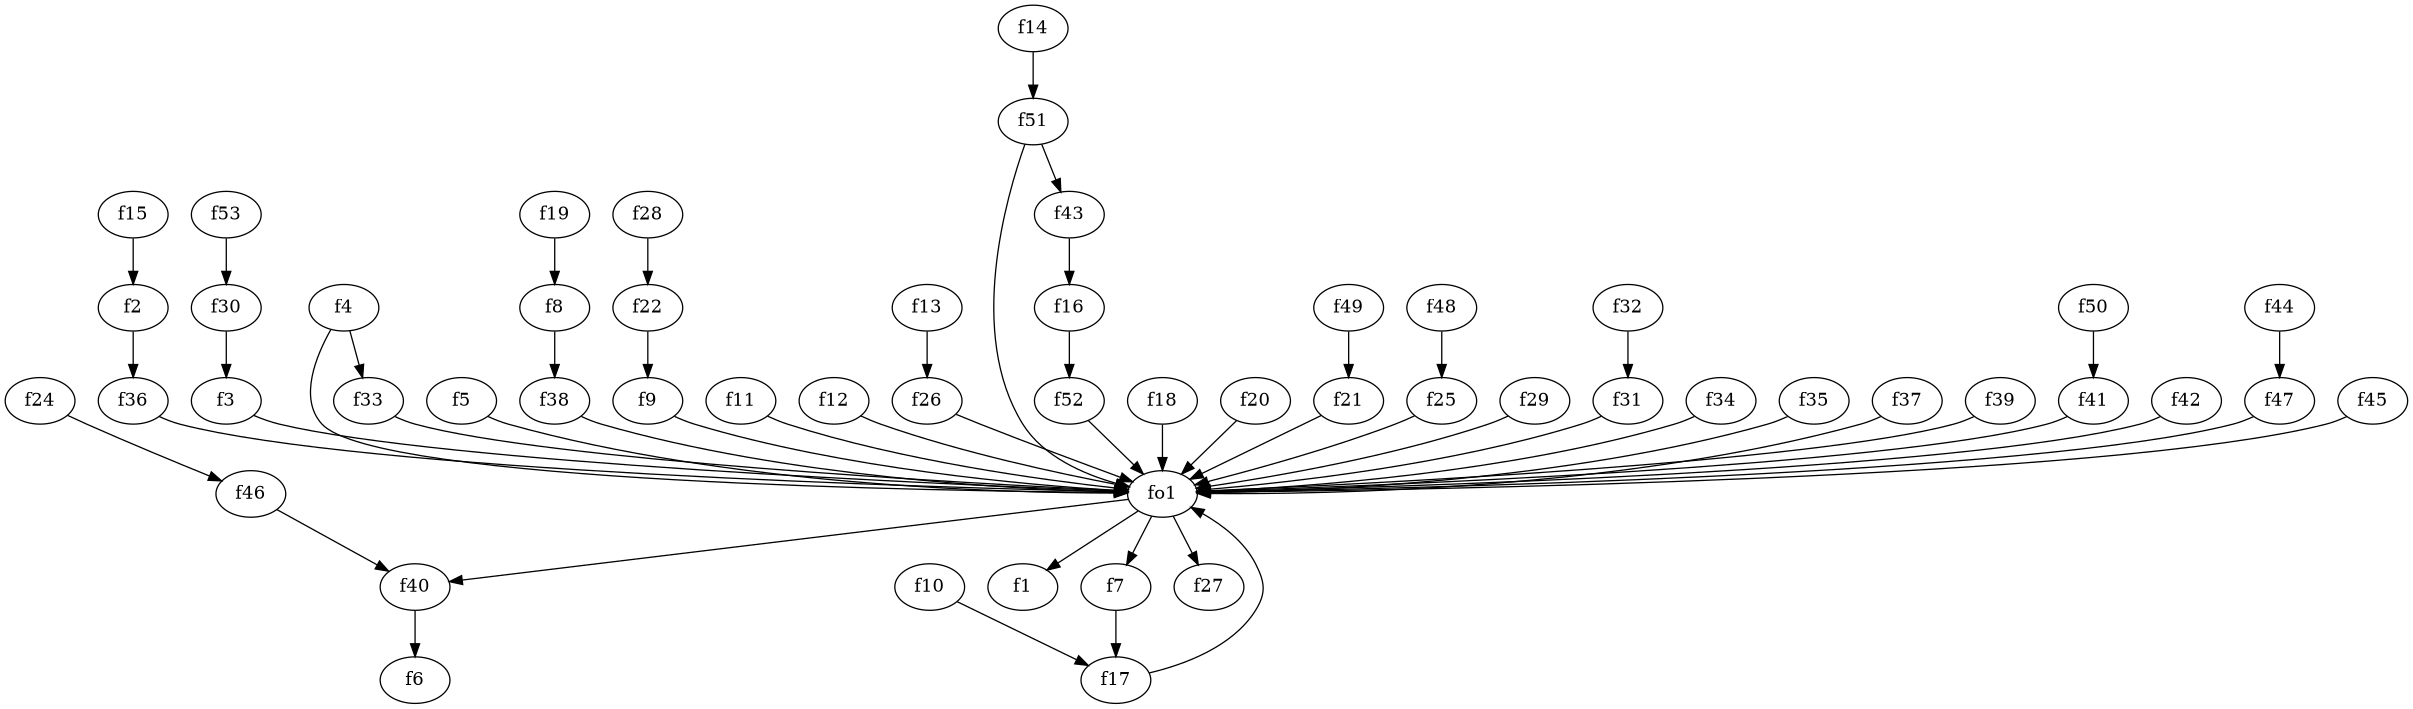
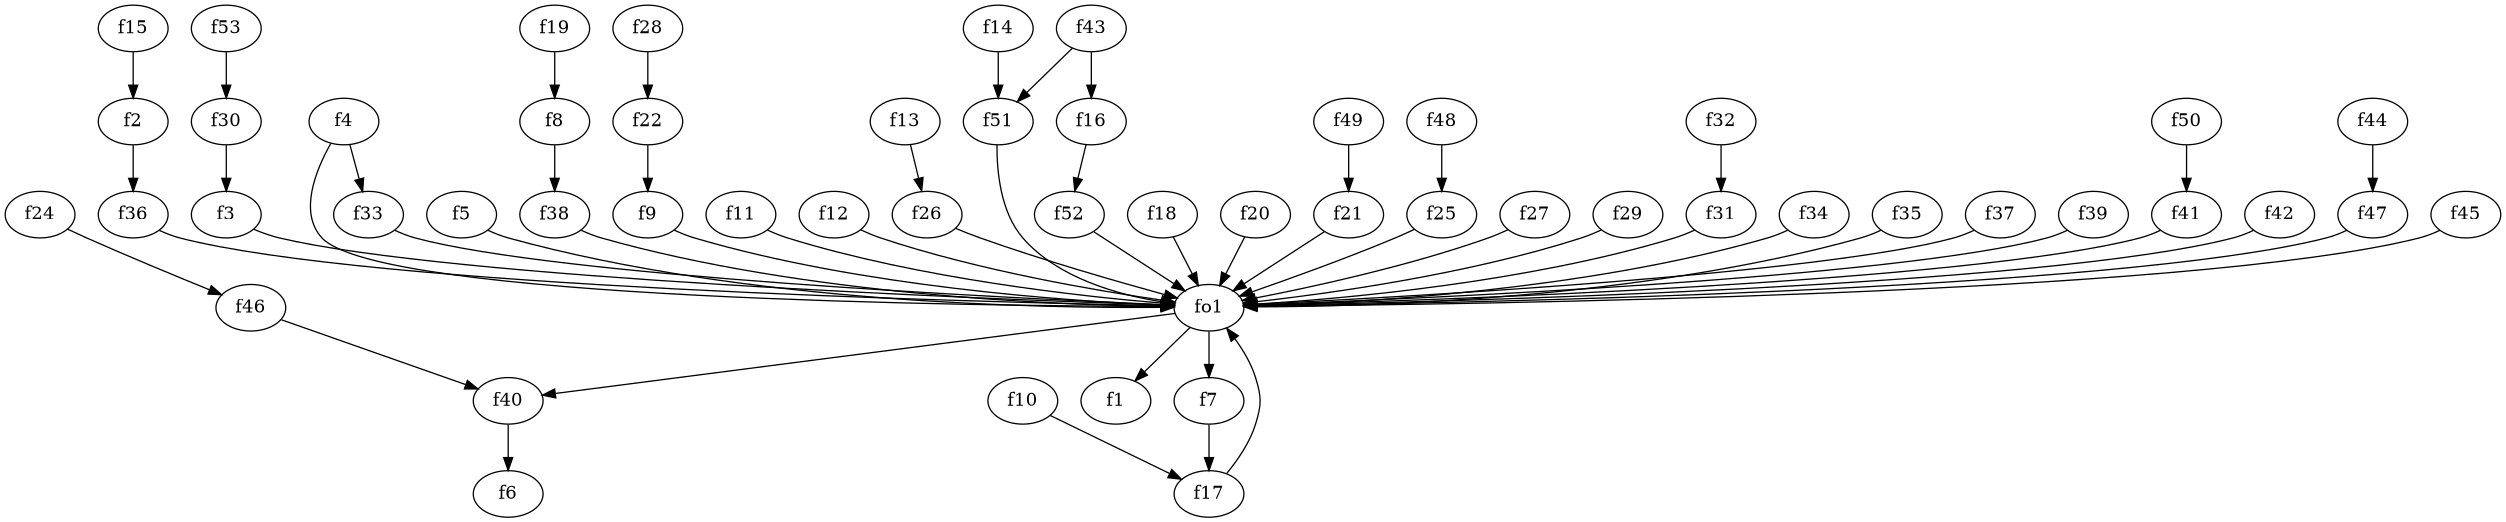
edge "f51" -> "f43": reversed
edge "fo1" -> "f27": reversed
